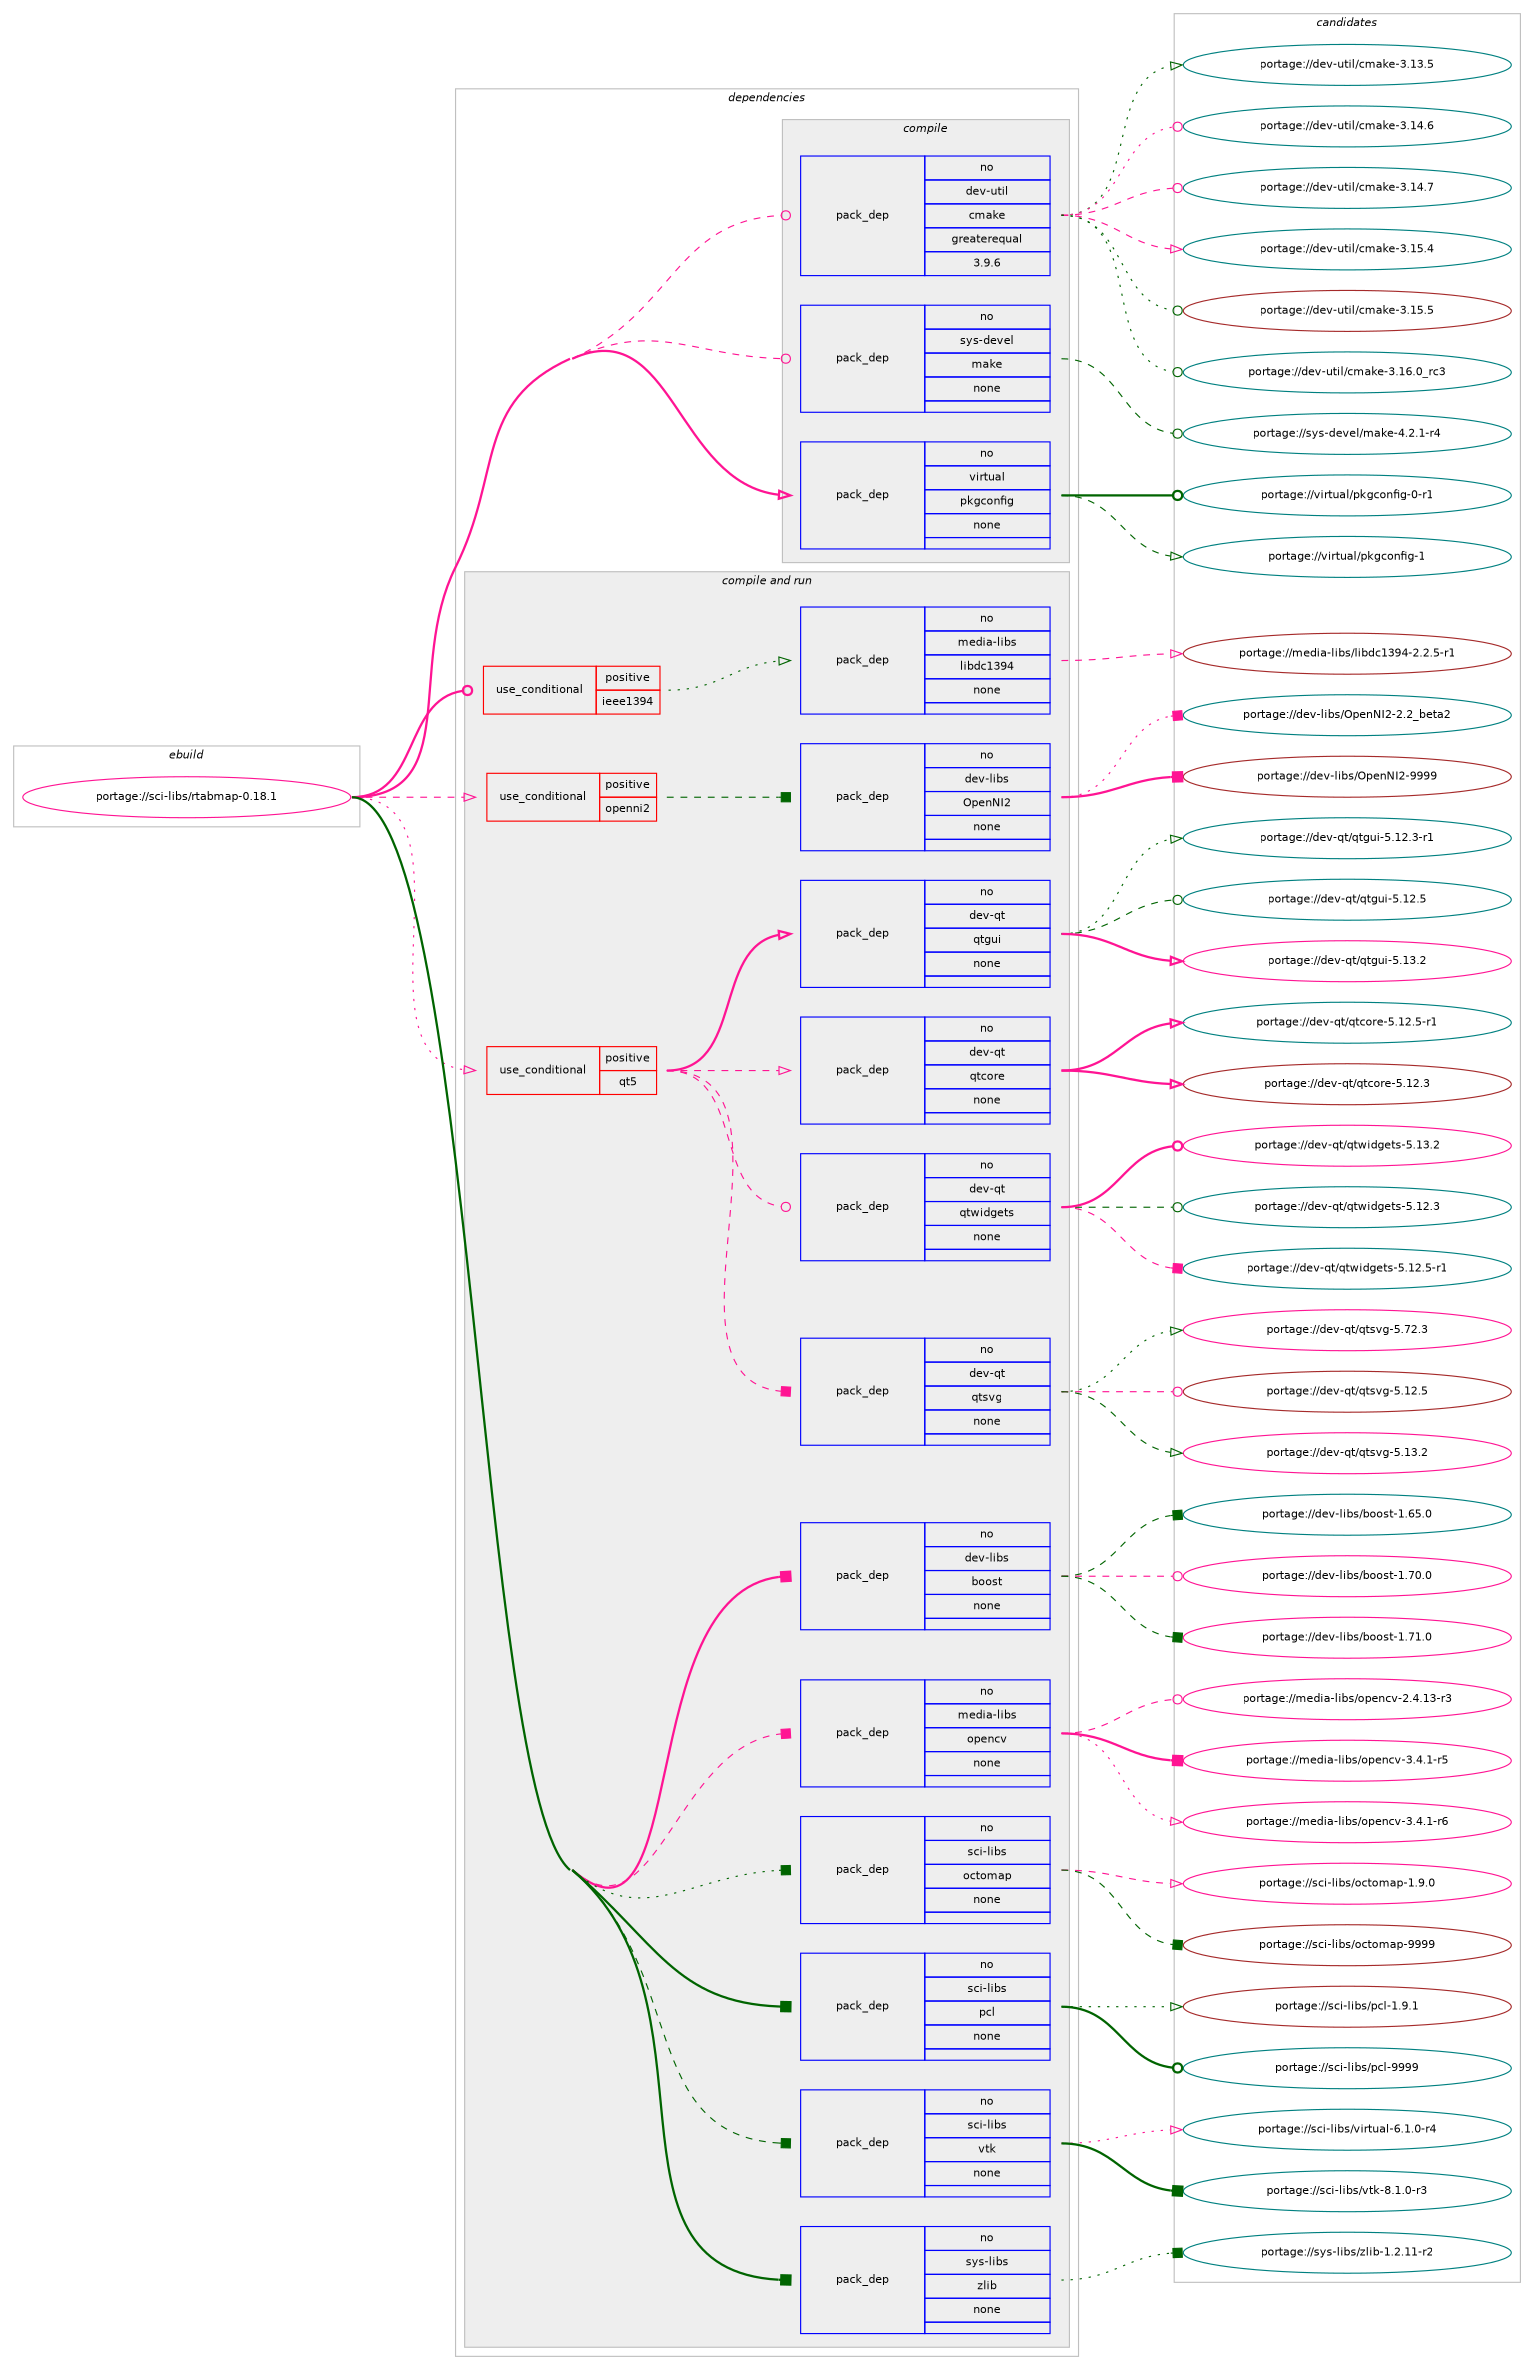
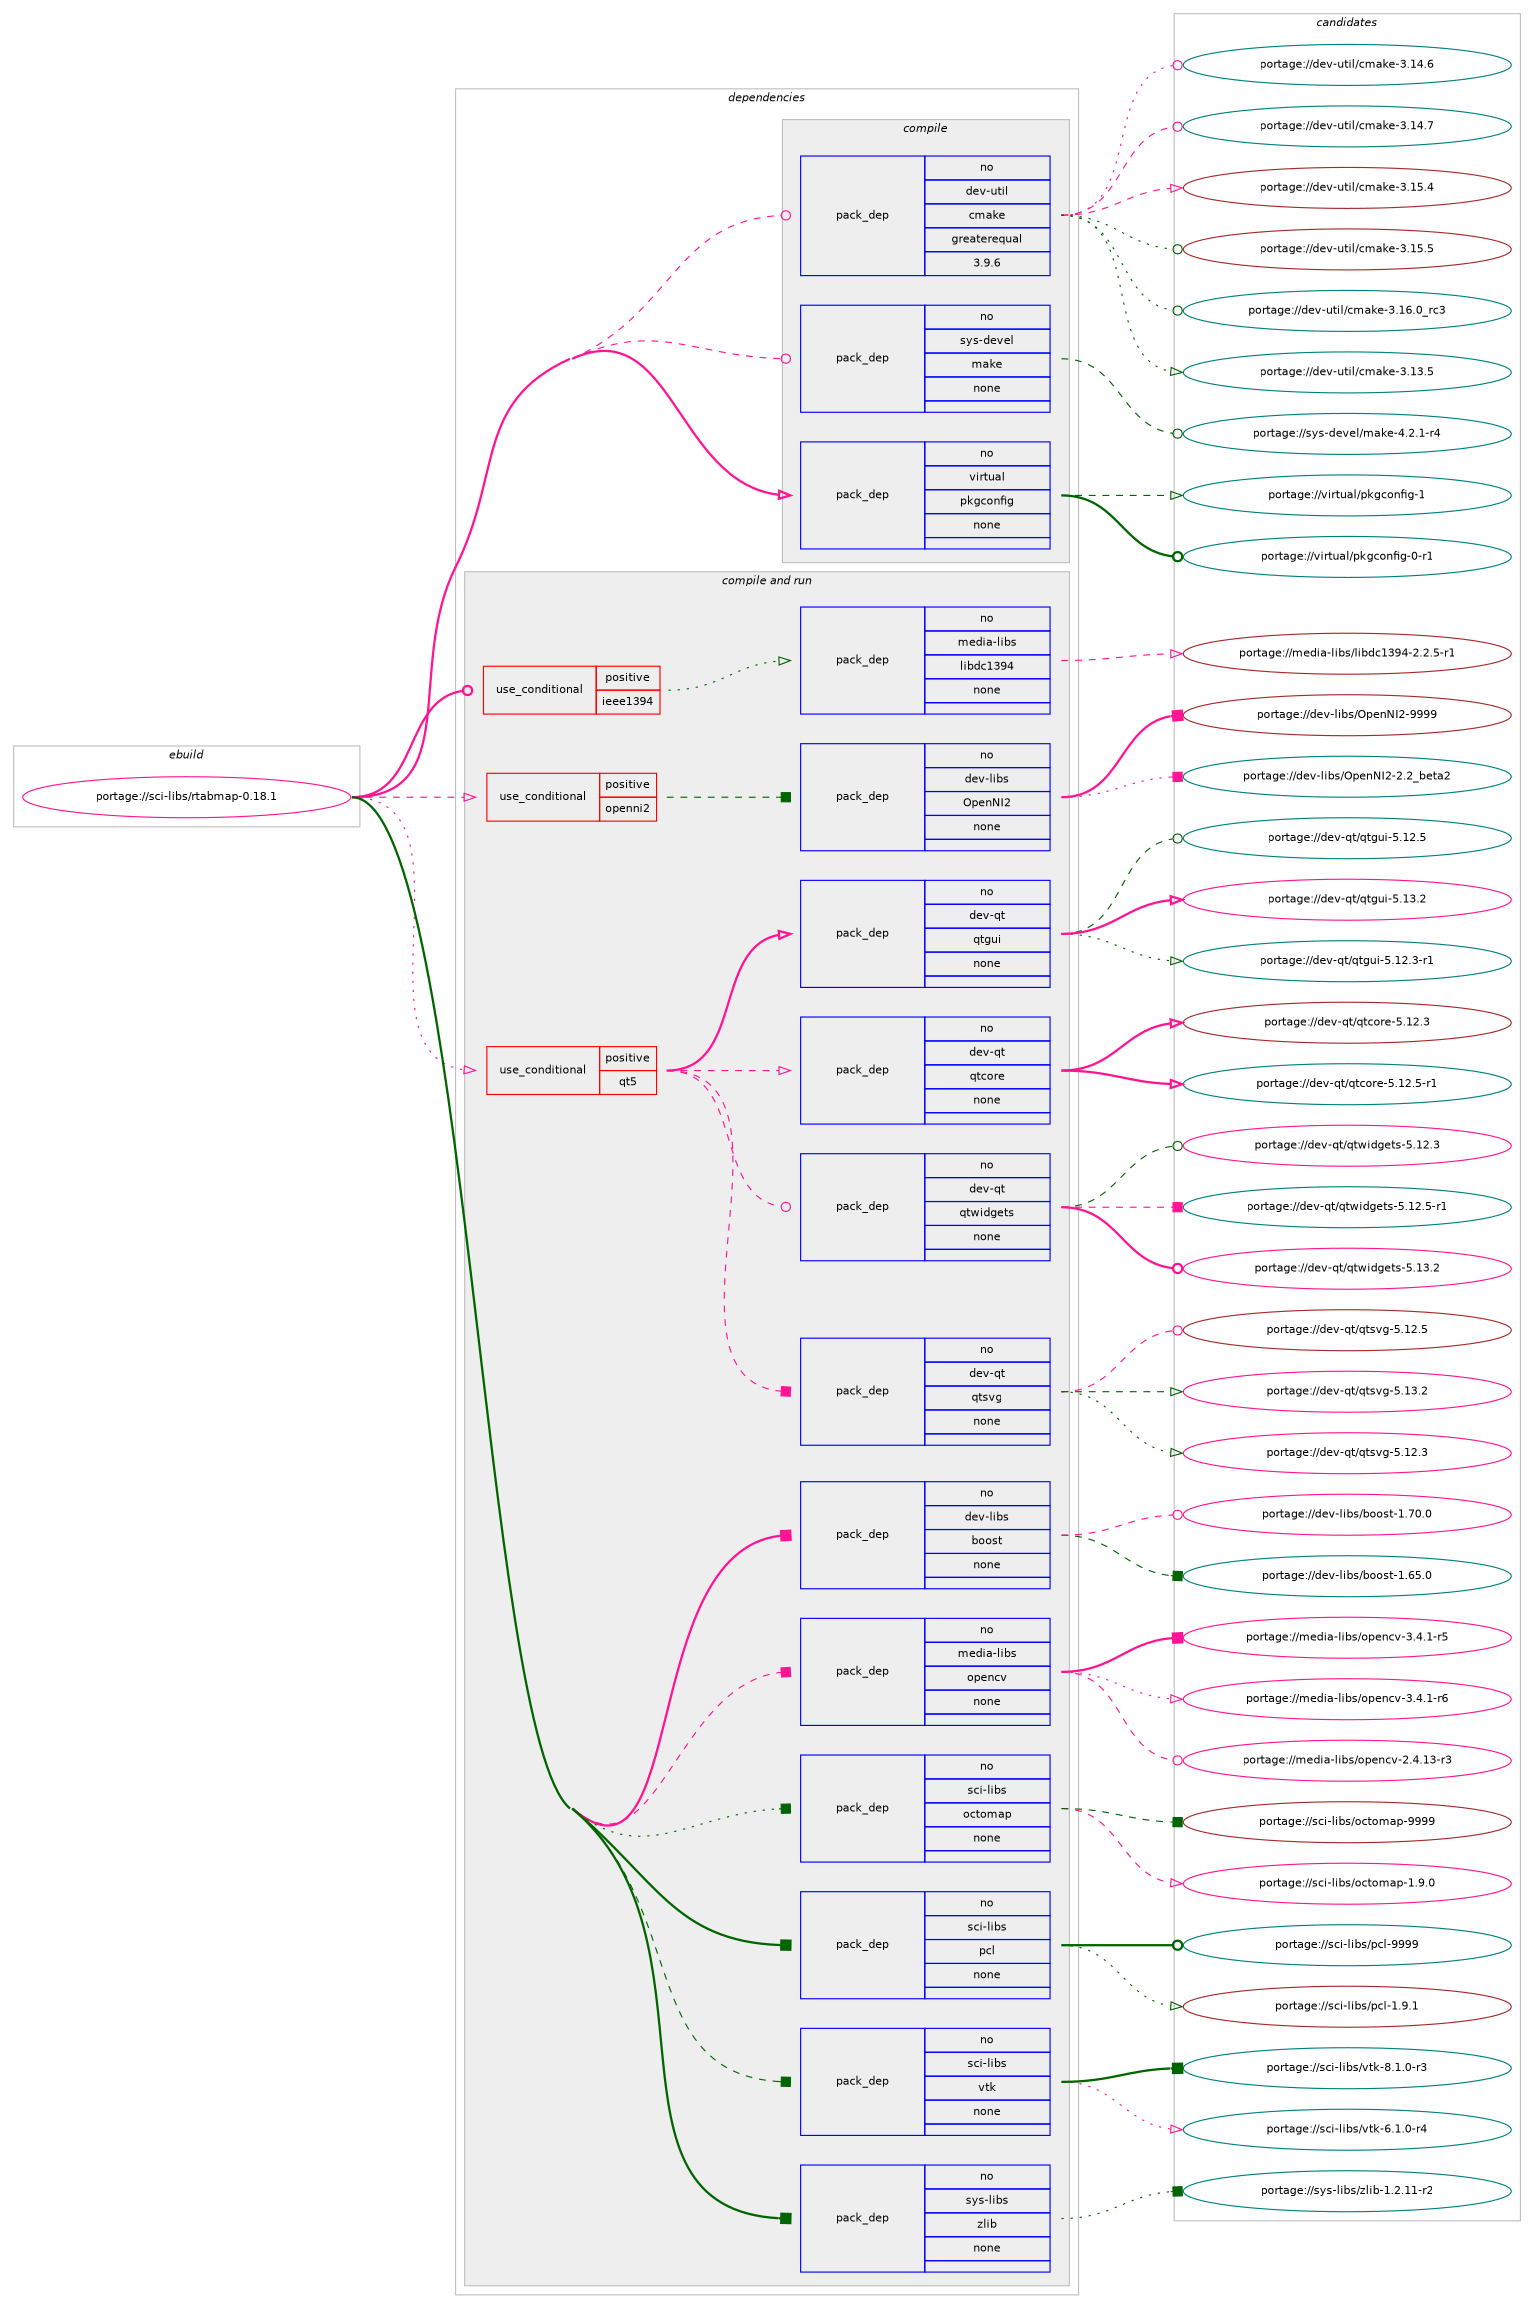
node "portage://dev-util/cmake-3.15.4": color teal -> brown
node "portage://dev-qt/qtwidgets-5.12.3": color teal -> deeppink
node "portage://dev-qt/qtsvg-5.72.3": label "portage://dev-qt/qtsvg-5.72.3" -> "portage://dev-qt/qtsvg-5.12.3"
node "portage://dev-libs/boost-1.71.0": removed
node "portage://sci-libs/virtual-6.1.0-r4": label "portage://sci-libs/virtual-6.1.0-r4" -> "portage://sci-libs/vtk-6.1.0-r4"
